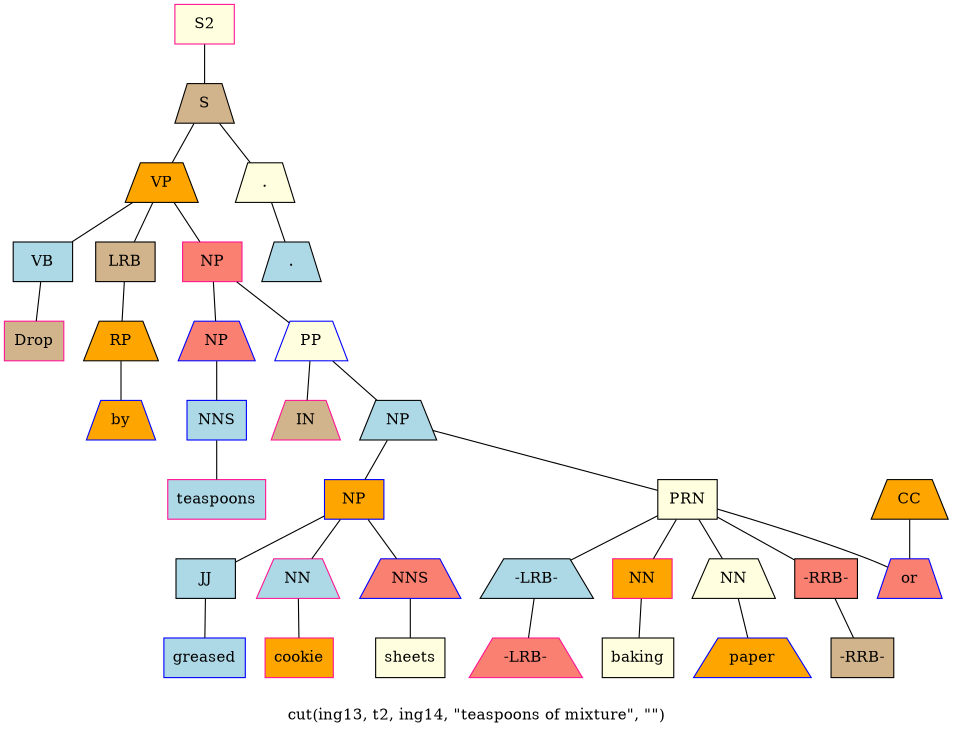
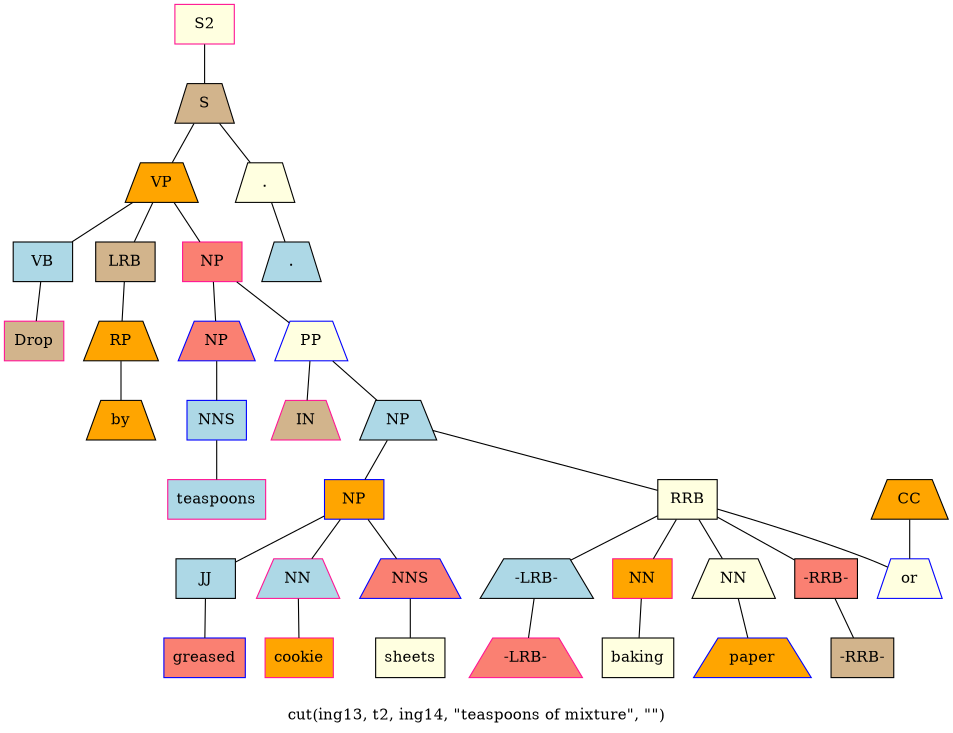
node "by": color blue -> black
node "PRN": label "PRN" -> "RRB"
node "or": fillcolor salmon -> lightyellow
node "greased": fillcolor lightblue -> salmon
